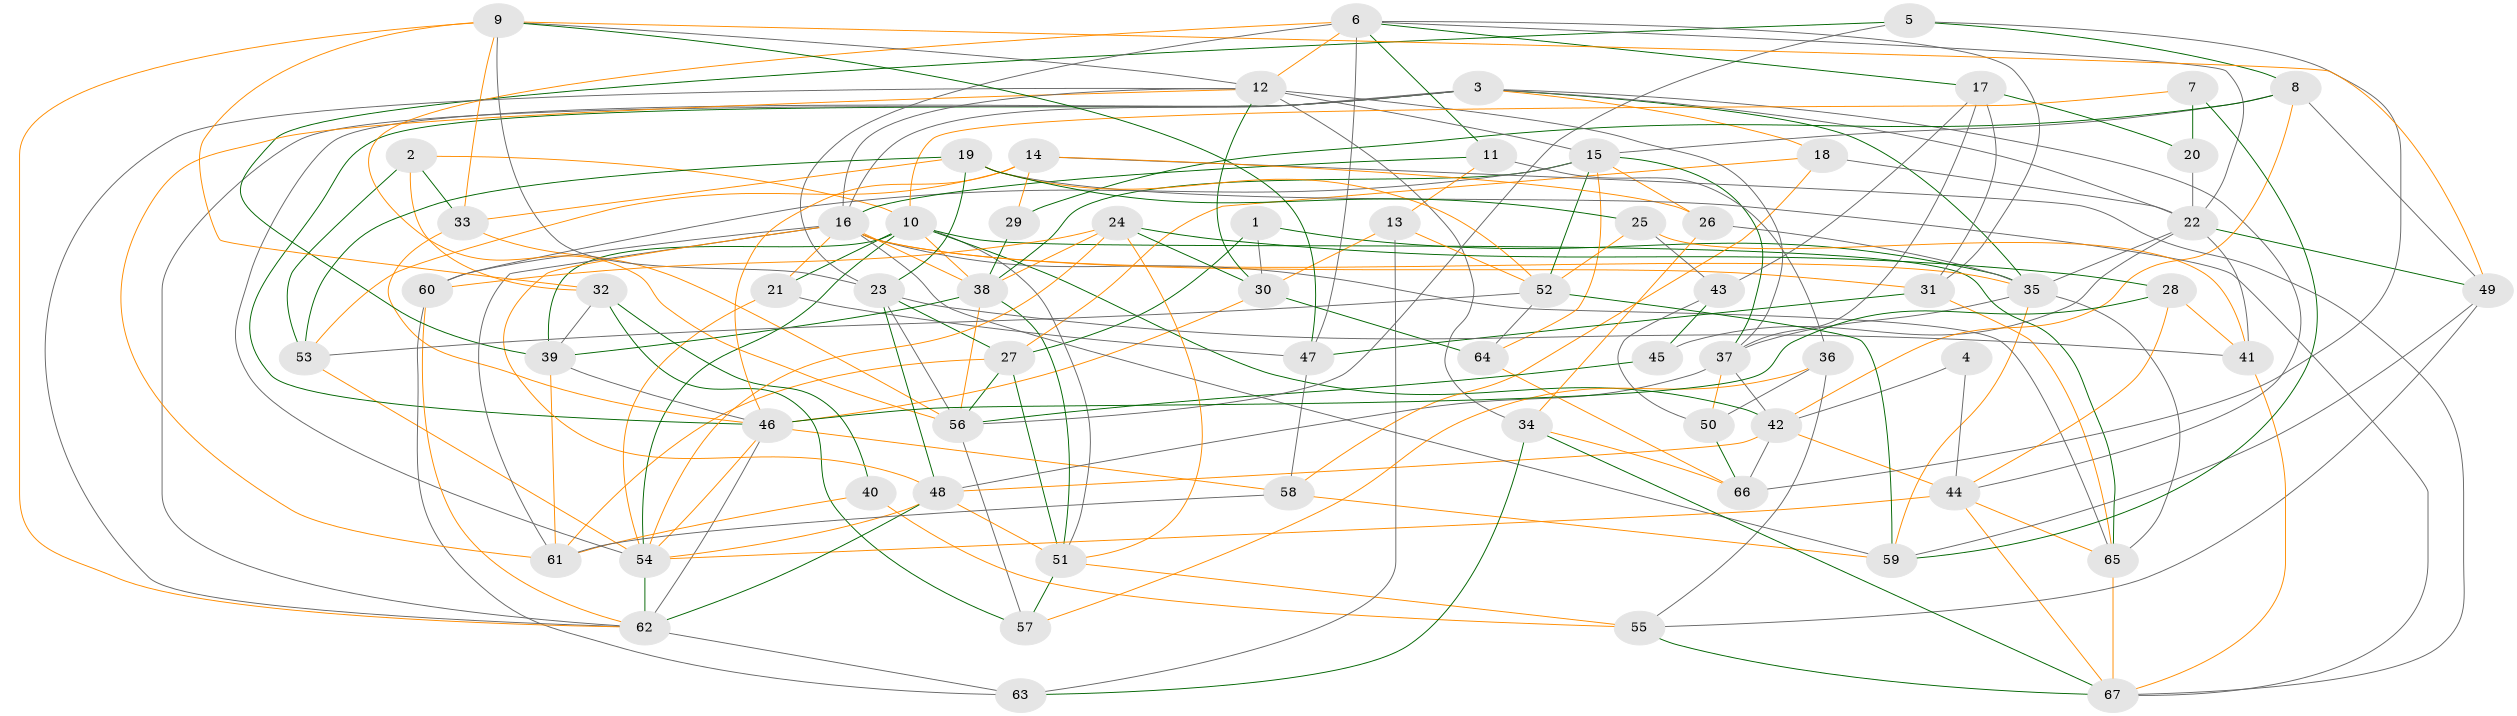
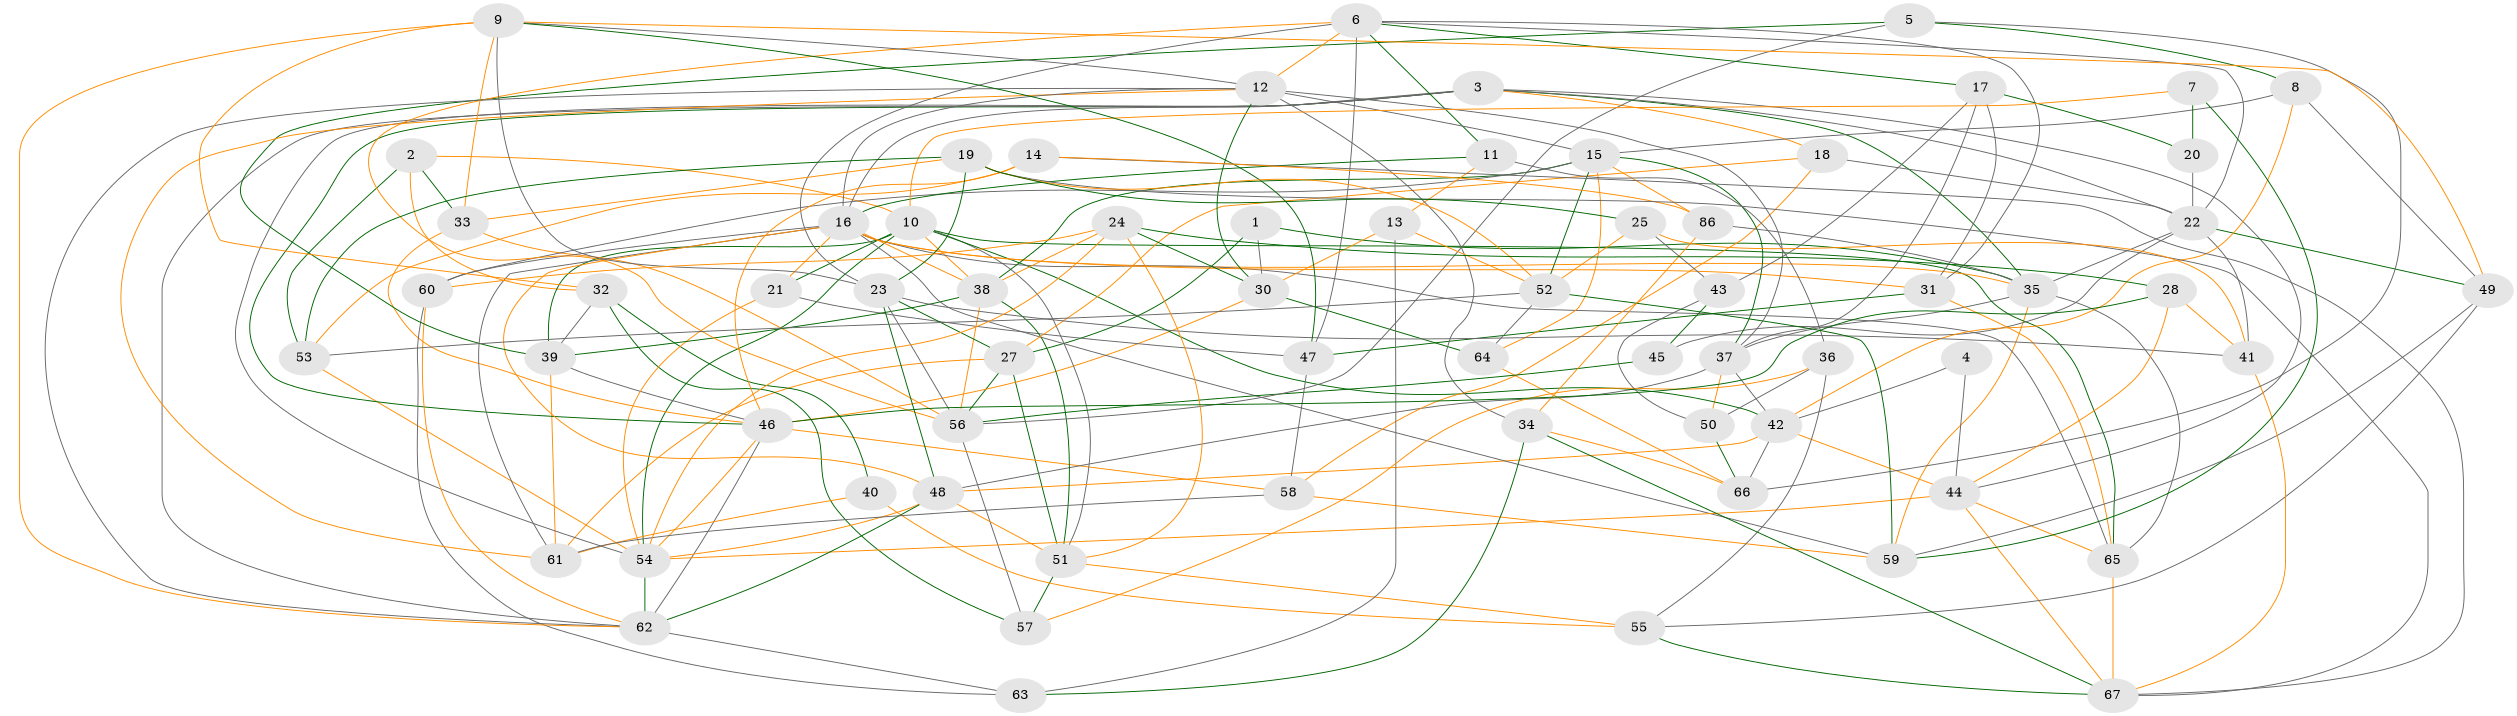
node "29": removed
node "26": label "26" -> "86"
